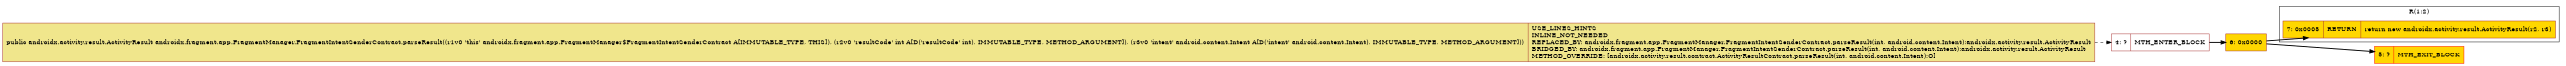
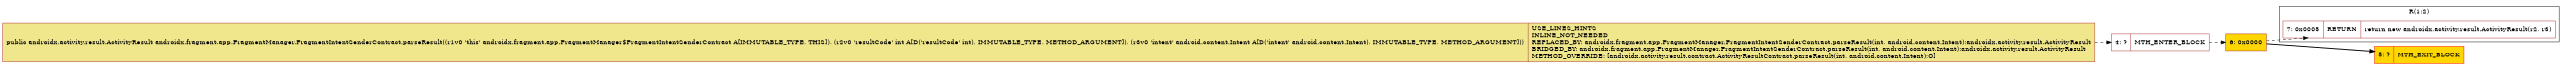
node "7: 0x0005": fillcolor gold -> white
edge "6: 0x0000" -> "7: 0x0005": style bold -> dashed
edge "4: ?" -> "6: 0x0000": style bold -> dashed
